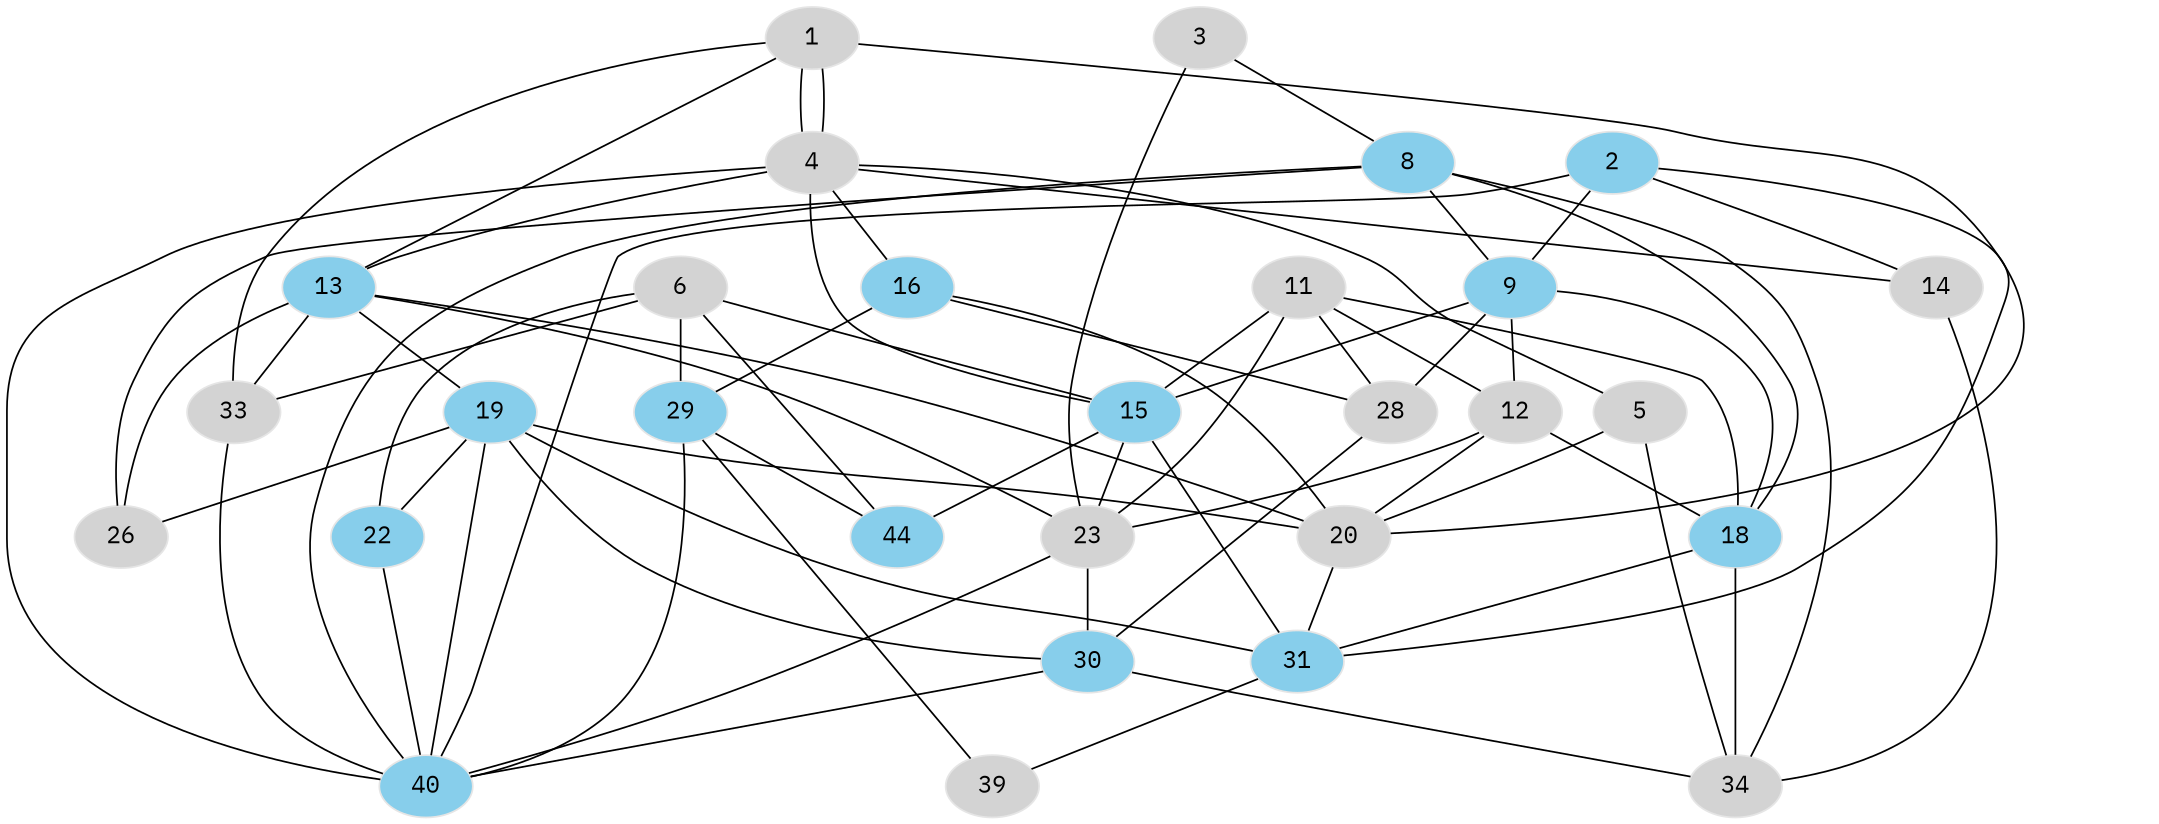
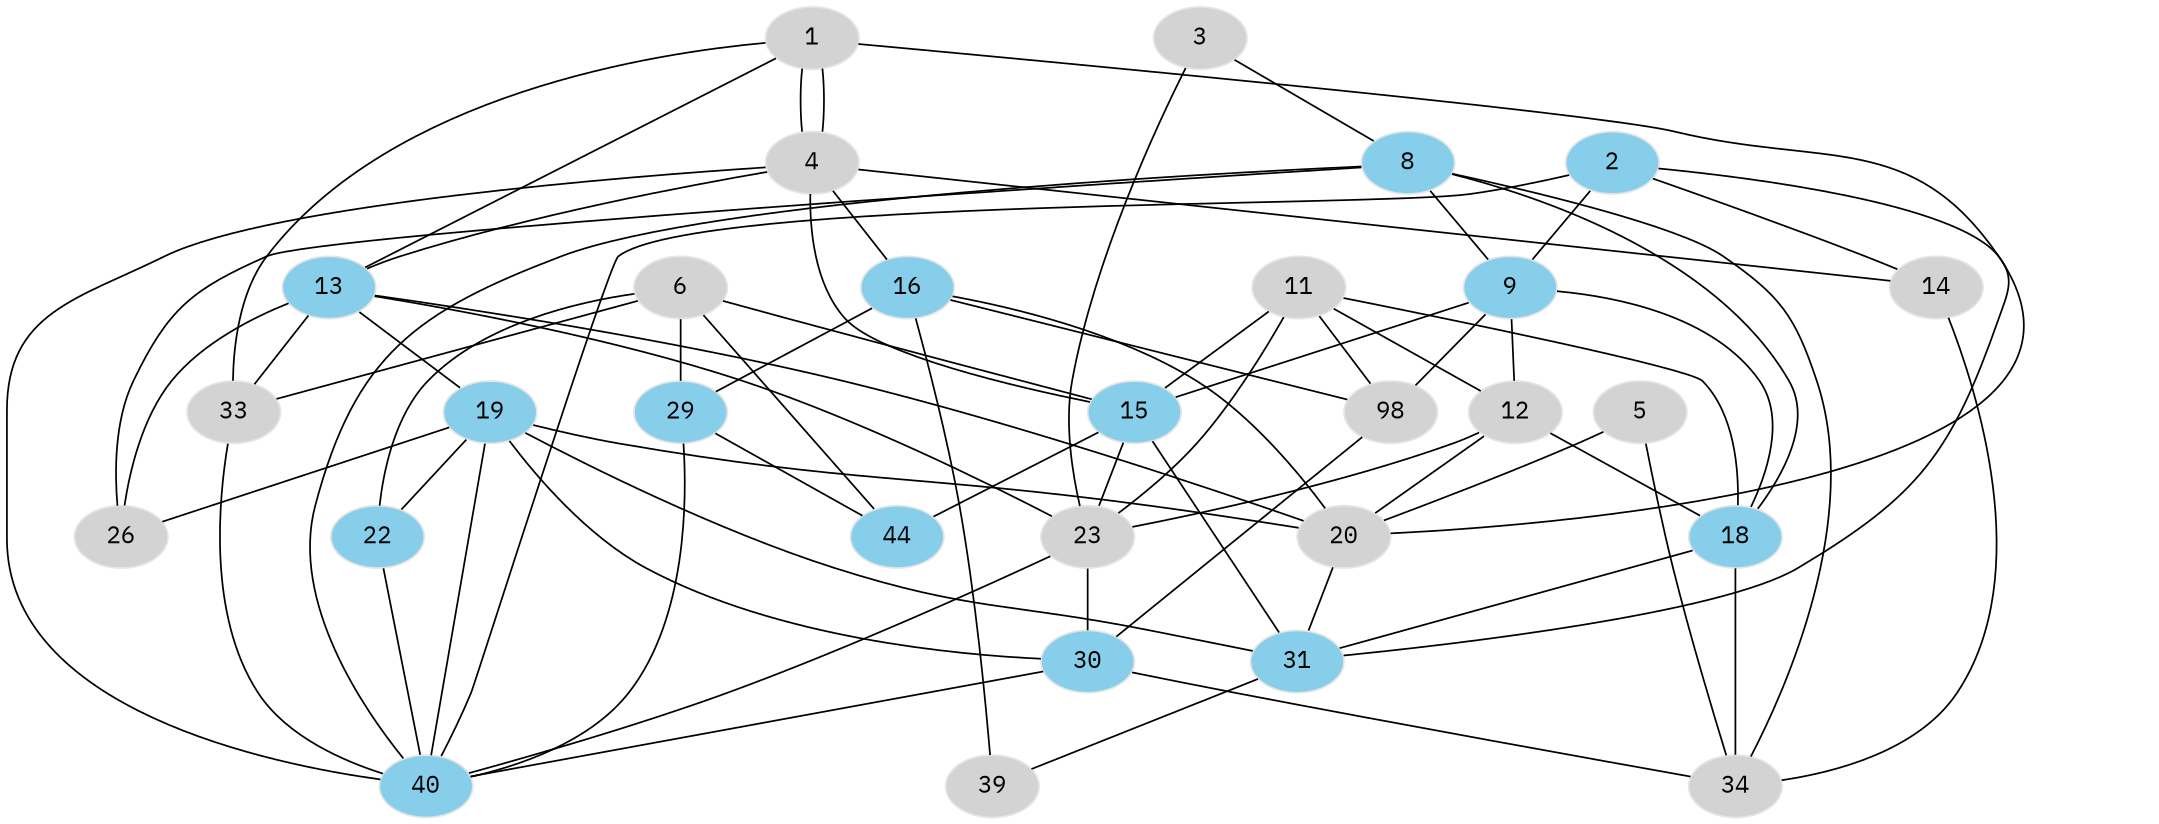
edge "4" -- "5": removed
node "28": label "28" -> "98"
edge "29" -- "39": now "16" -- "39"
